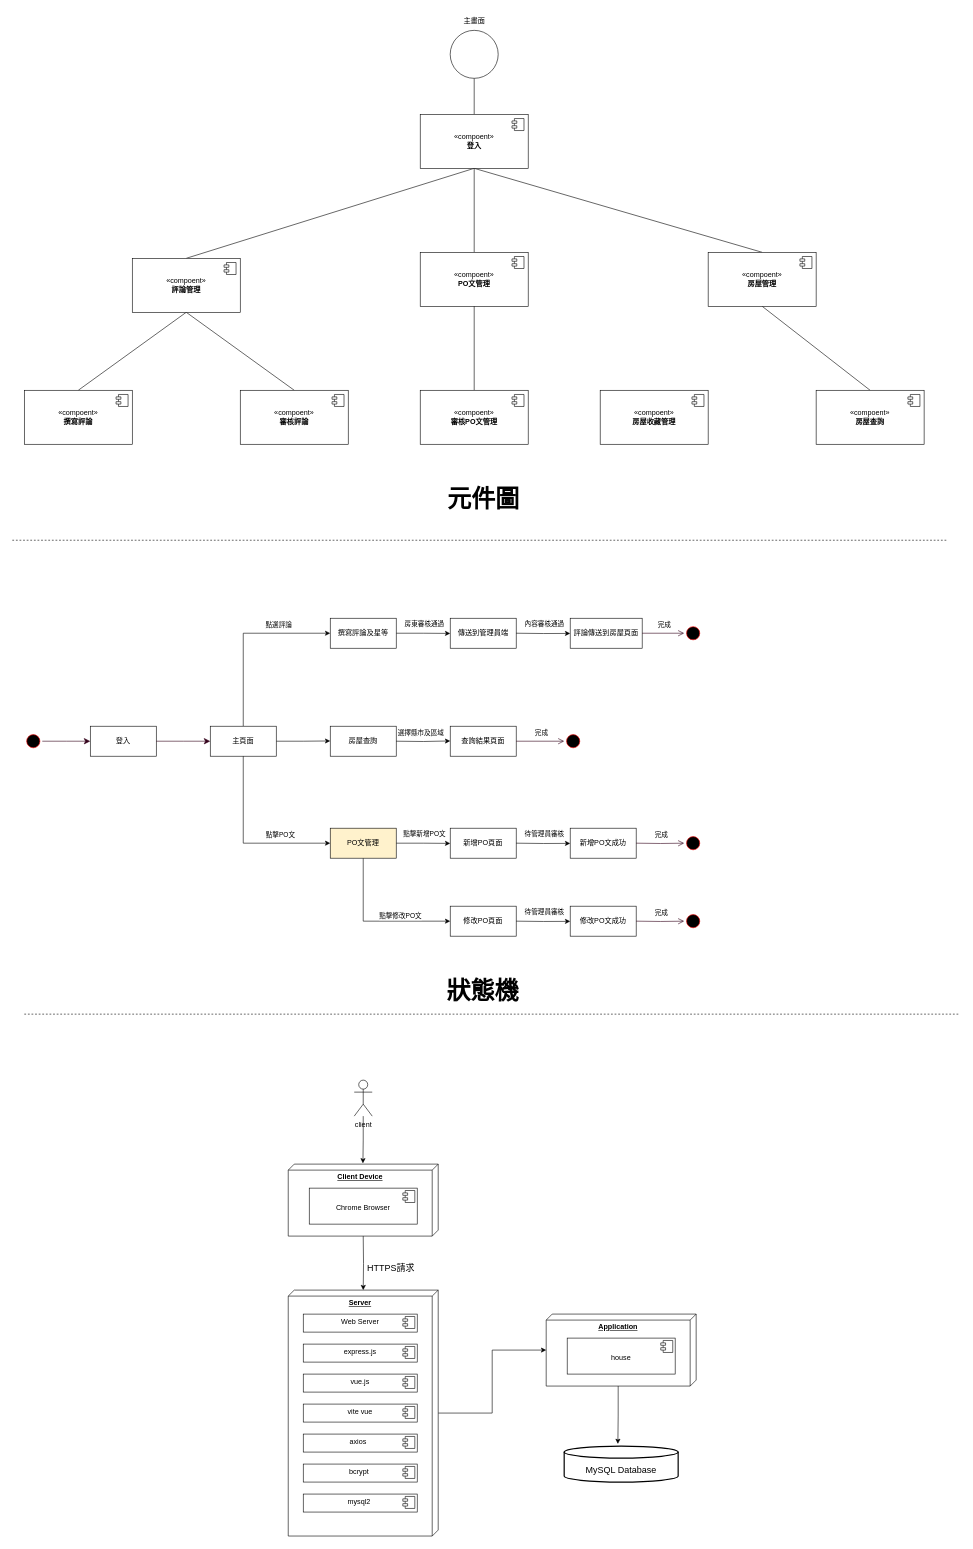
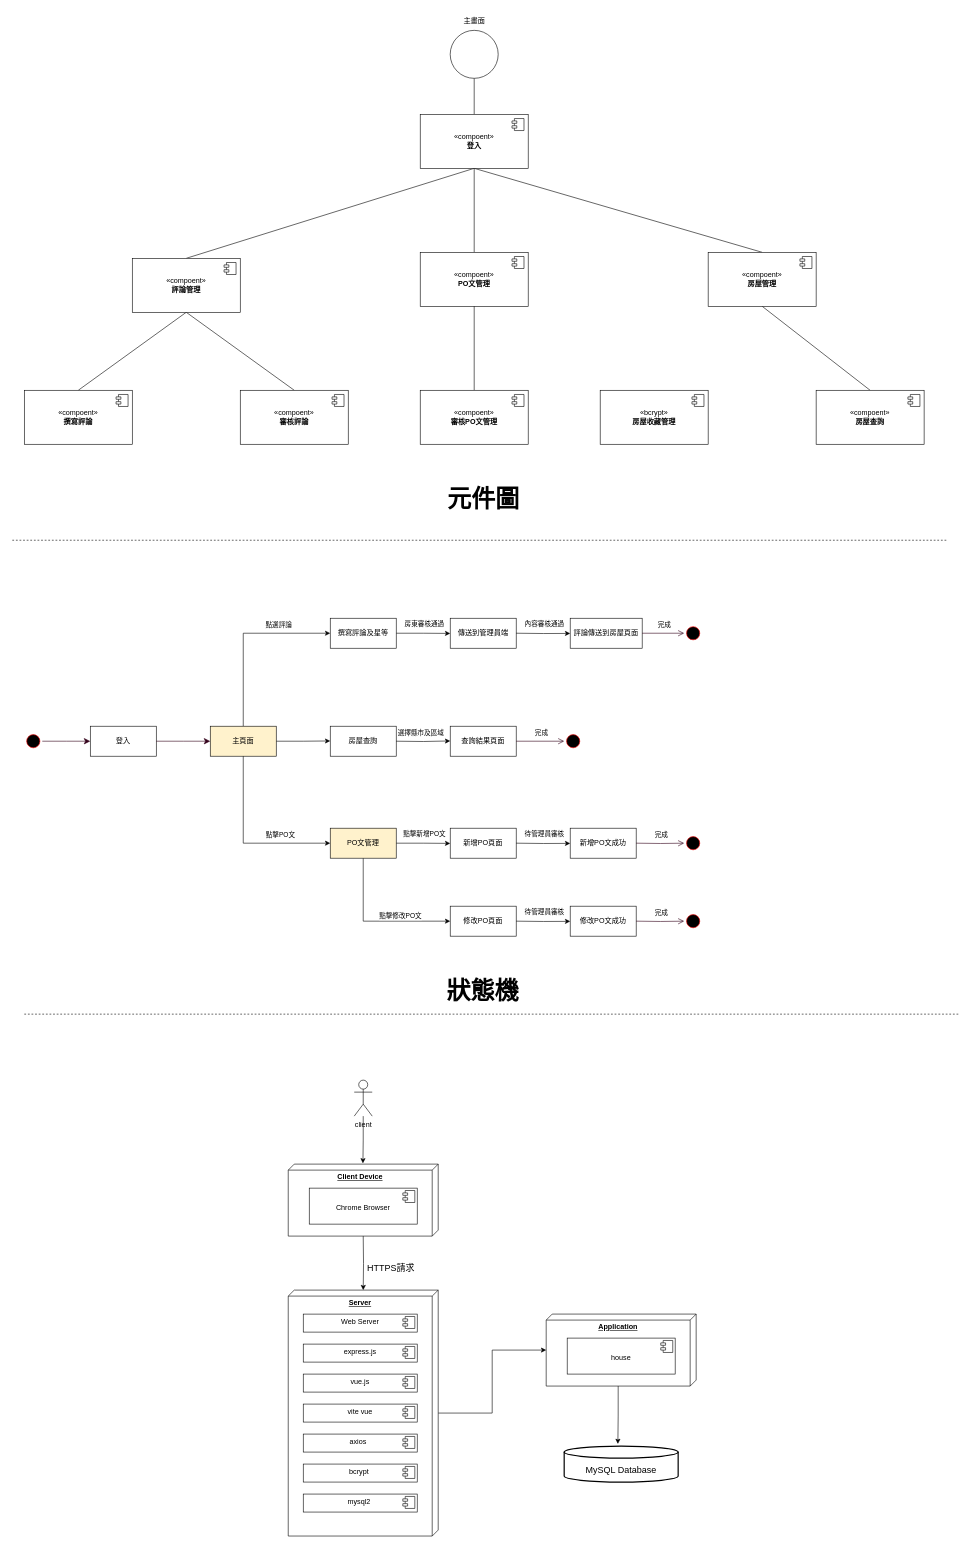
node "«compoent» 房屋收藏管理": label "«compoent» 房屋收藏管理" -> "«bcrypt» 房屋收藏管理"
node "主頁面": fillcolor #ffffff -> #fff2cc
